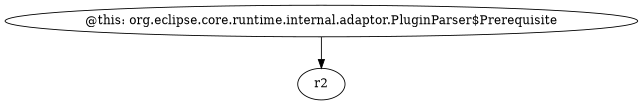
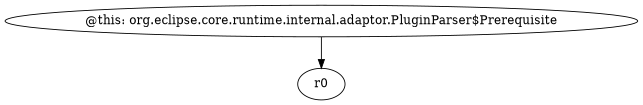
node "r2": label "r2" -> "r0"
